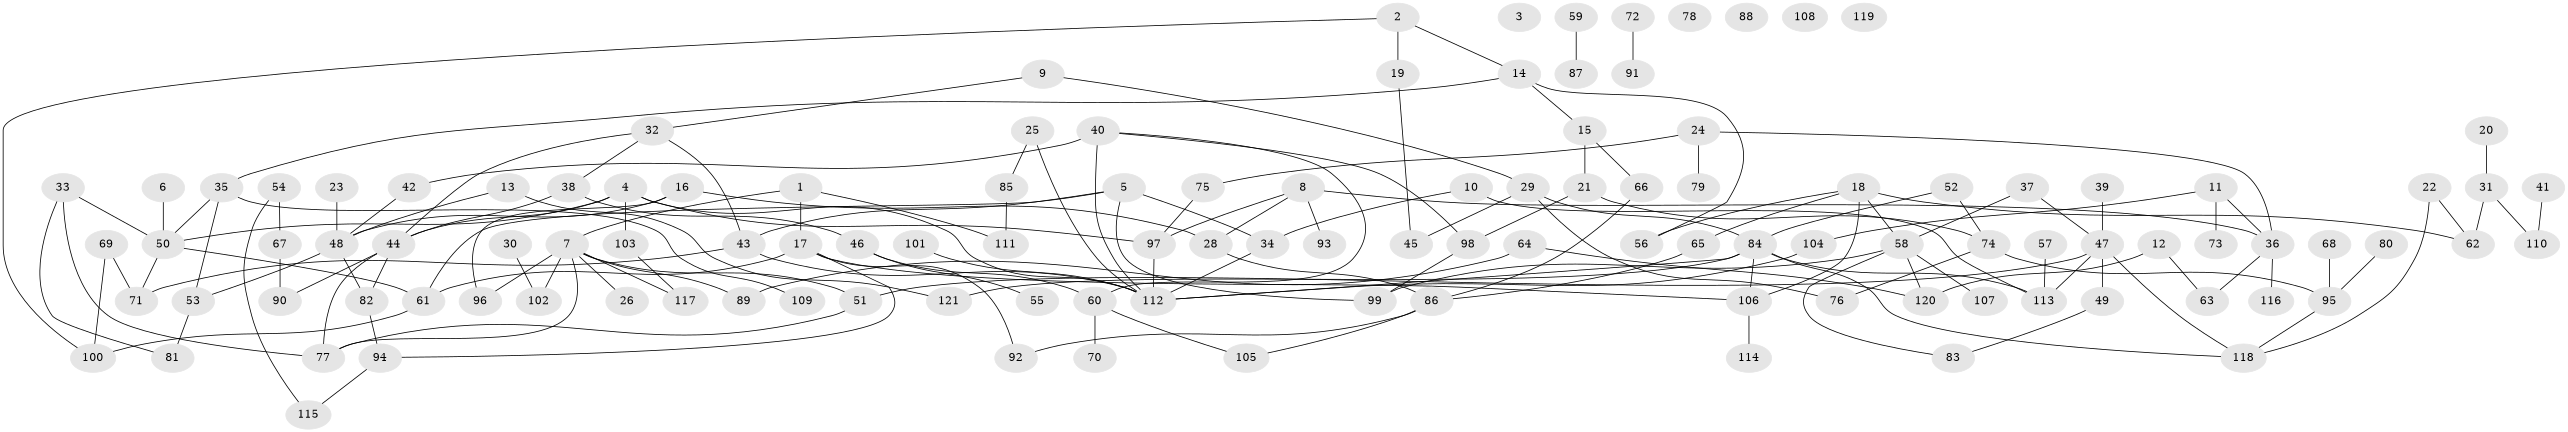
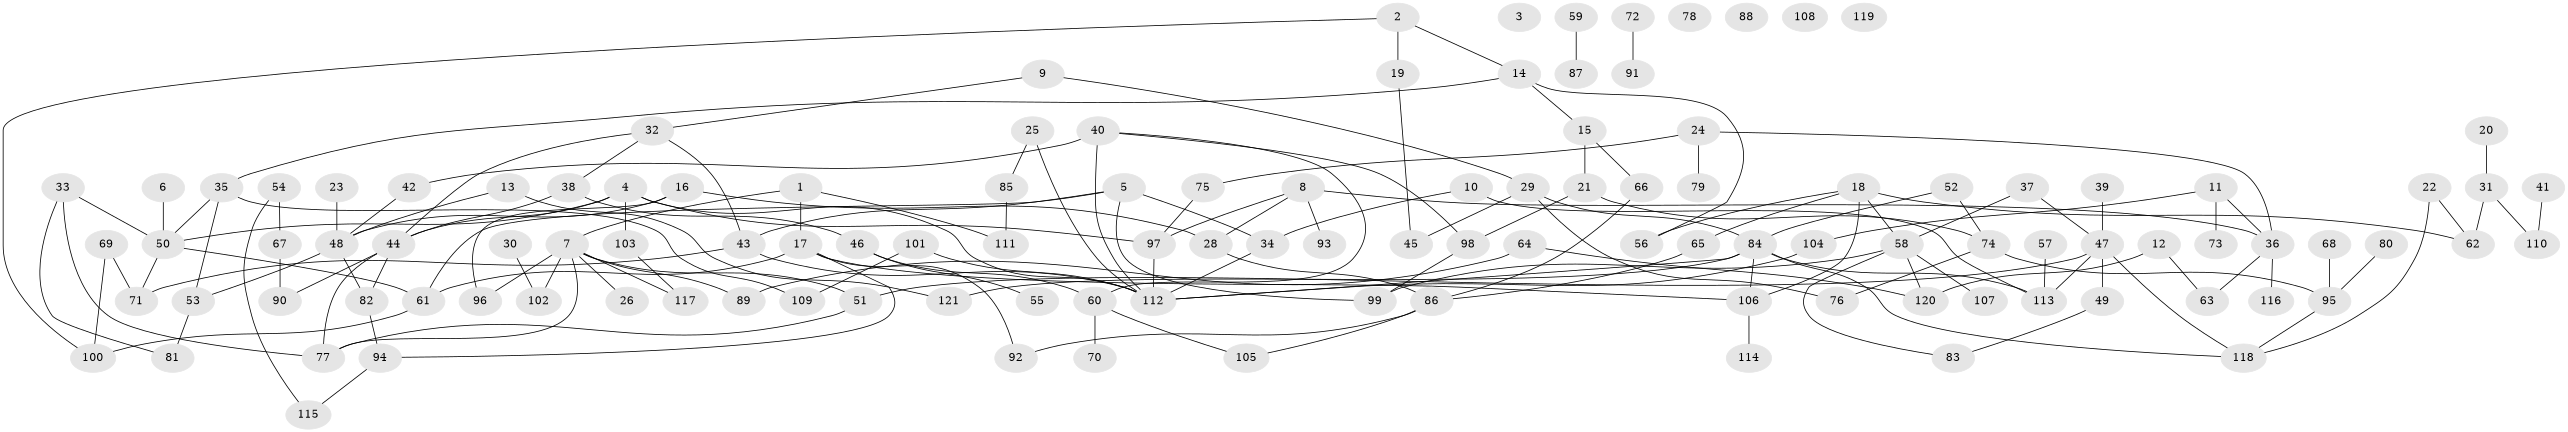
edge "101" -- "109": added
